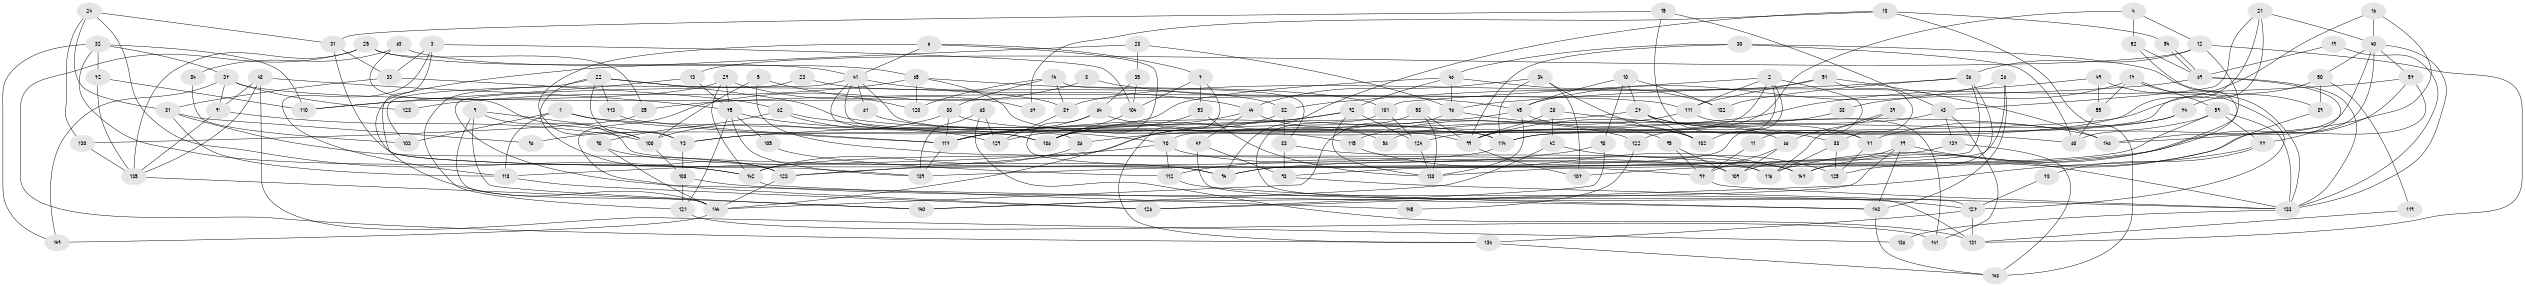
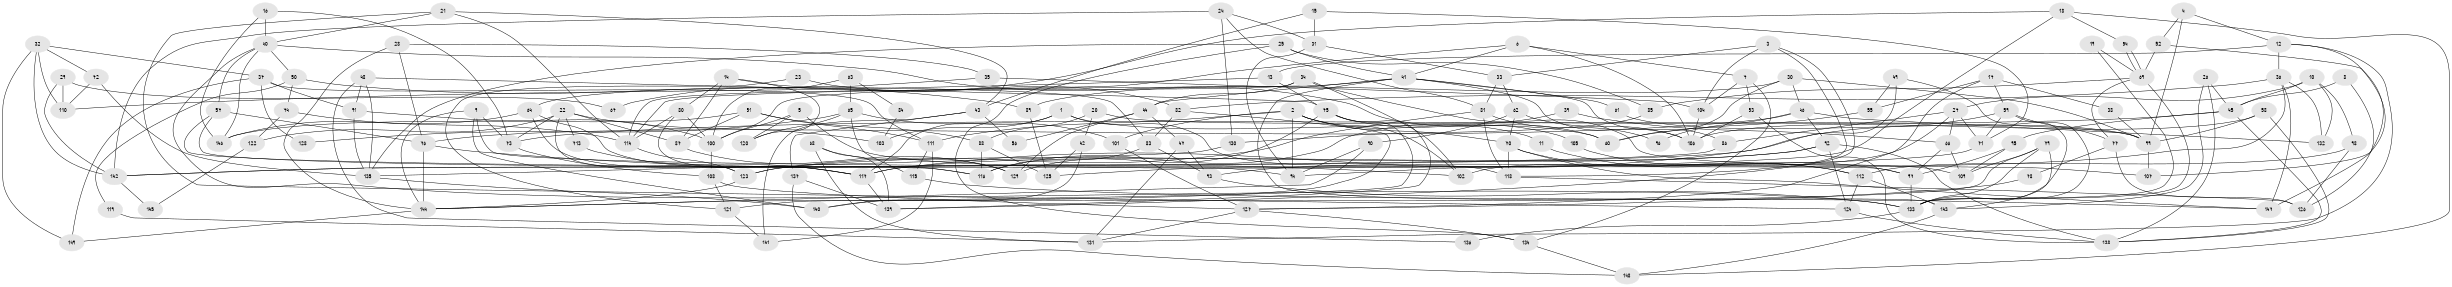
edge "29" -- "75": removed
edge "101" -- "124": now "112" -- "124"
